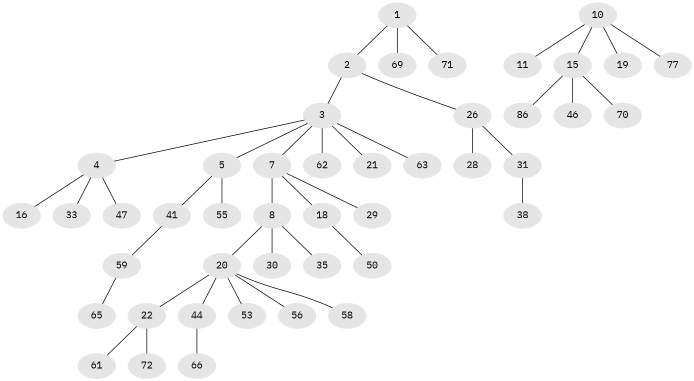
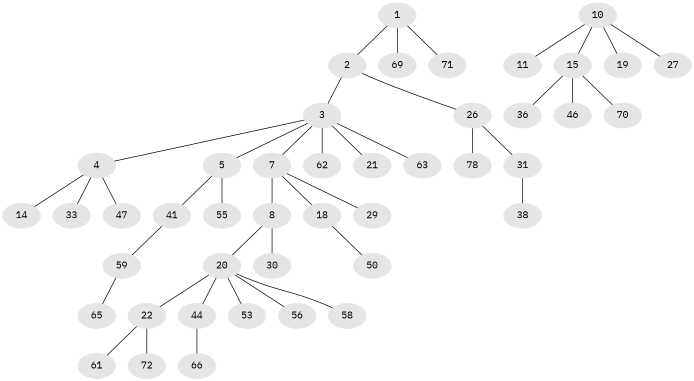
node "77": label "77" -> "27"
node "86": label "86" -> "36"
node "28": label "28" -> "78"
node "16": label "16" -> "14"
node "35": removed
